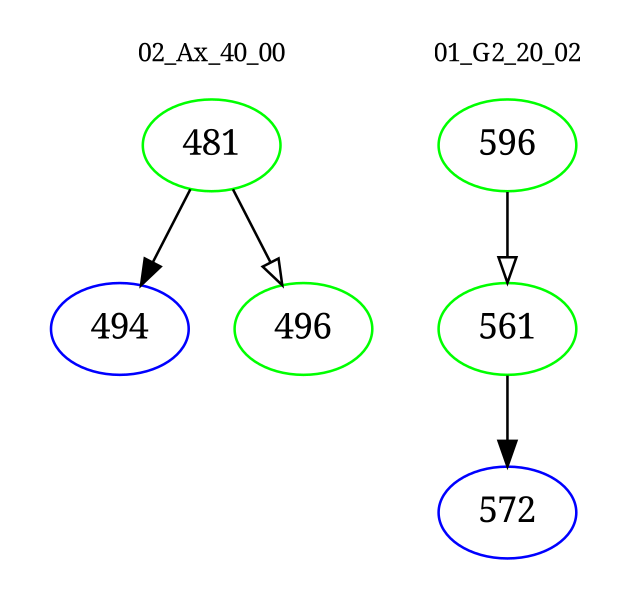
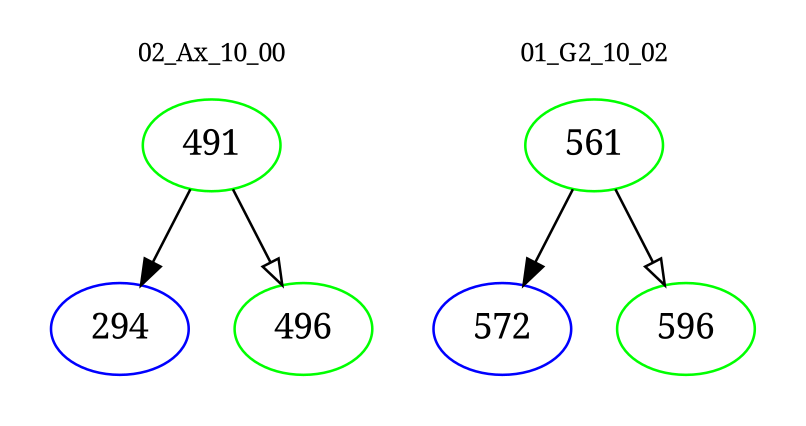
cluster "02_Ax_40_00": label "02_Ax_40_00" -> "02_Ax_10_00"
cluster "01_G2_20_02": label "01_G2_20_02" -> "01_G2_10_02"
node "481": label "481" -> "491"
edge "596" -> "561": reversed
node "494": label "494" -> "294"
